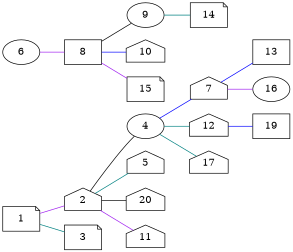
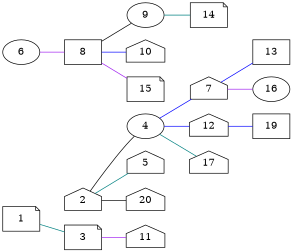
edge "4" -- "12": color teal -> blue
edge "2" -- "1": removed
edge "2" -- "11": now "3" -- "11"
